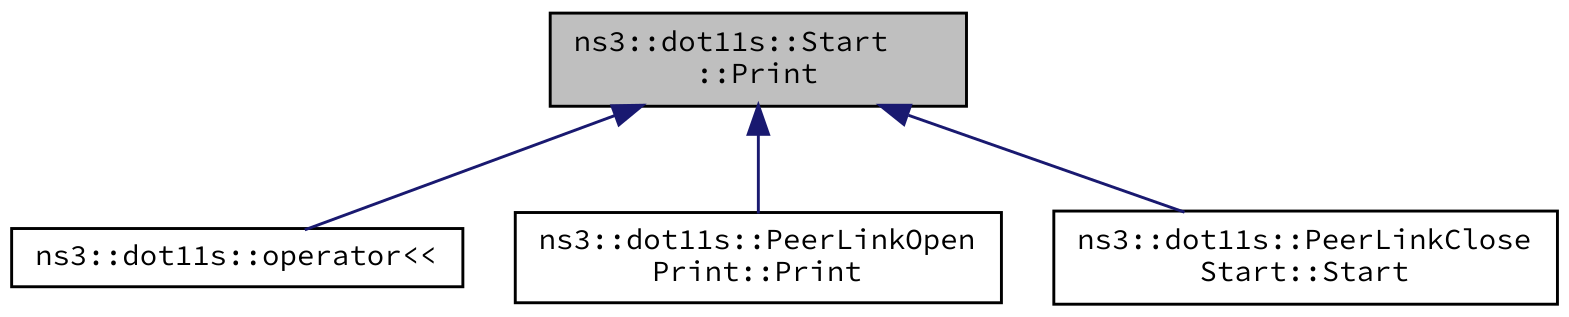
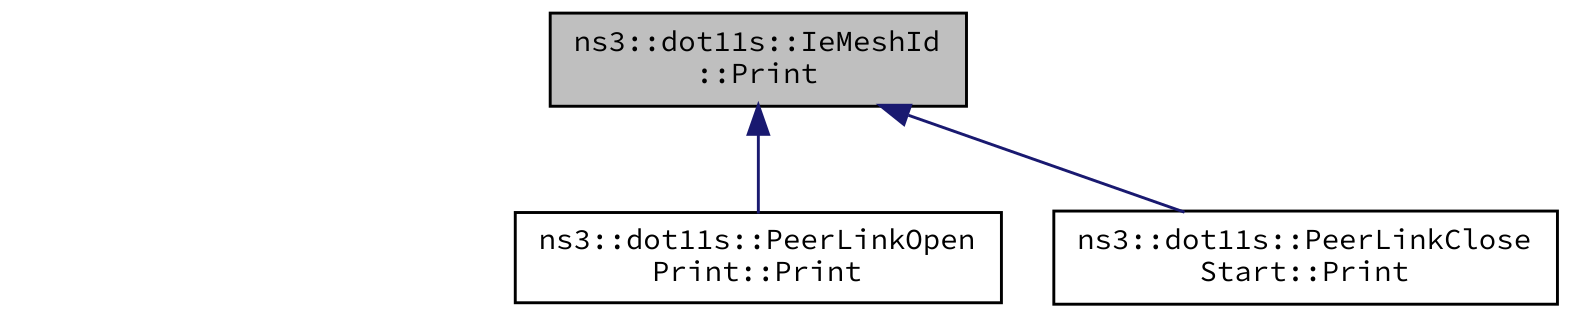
node "ns3::dot11s::Start ::Print": label "ns3::dot11s::Start ::Print" -> "ns3::dot11s::IeMeshId ::Print"
node "ns3::dot11s::operator<<": removed
node "ns3::dot11s::PeerLinkClose Start::Start": label "ns3::dot11s::PeerLinkClose Start::Start" -> "ns3::dot11s::PeerLinkClose Start::Print"
